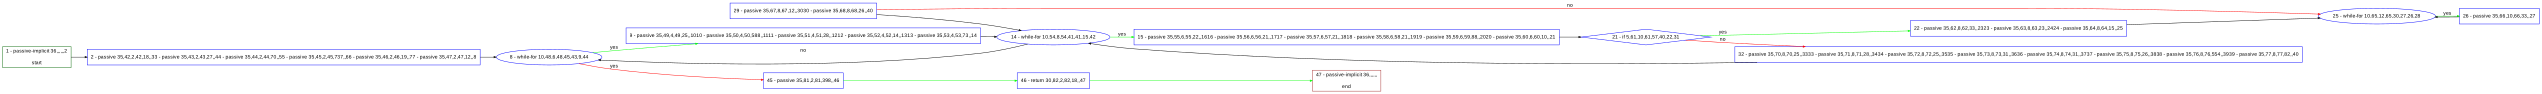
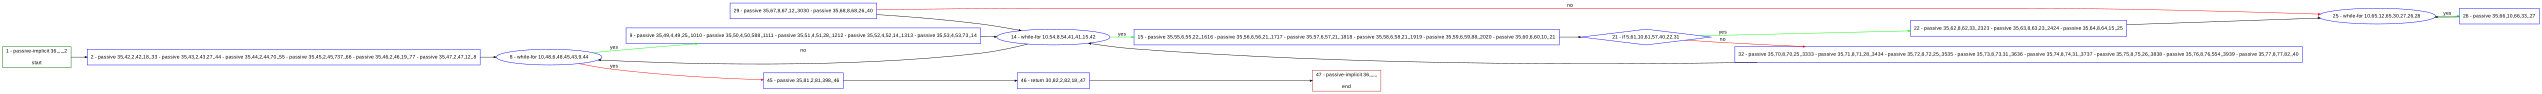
edge "45 - passive 35,81,2,81,398,,46" -> "46 - return 30,82,2,82,18,,47": color #00ff00 -> #000000
edge "46 - return 30,82,2,82,18,,47" -> "47 - passive-implicit 36,,,,,, end": color #00ff00 -> #000000
